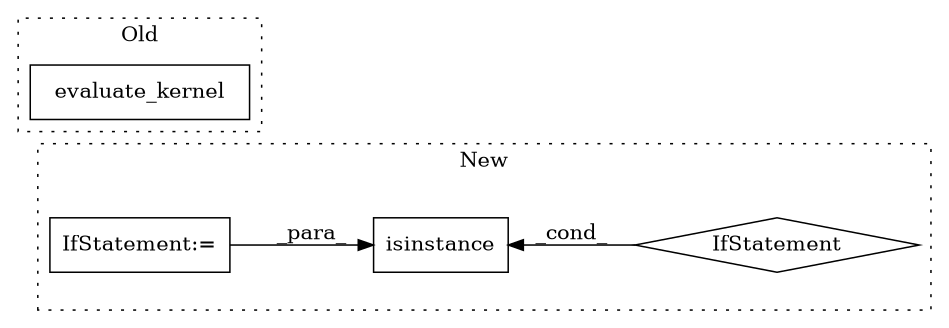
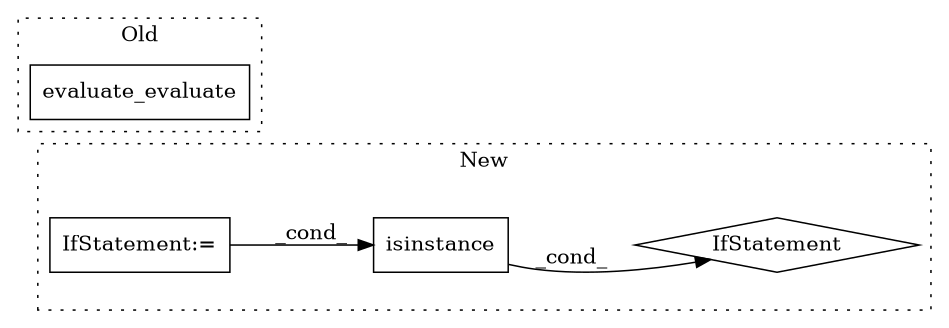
node "evaluate_kernel": label "evaluate_kernel" -> "evaluate_evaluate"
edge "IfStatement:=" -> "isinstance": label "_para_" -> "_cond_"
edge "IfStatement" -> "isinstance": reversed
